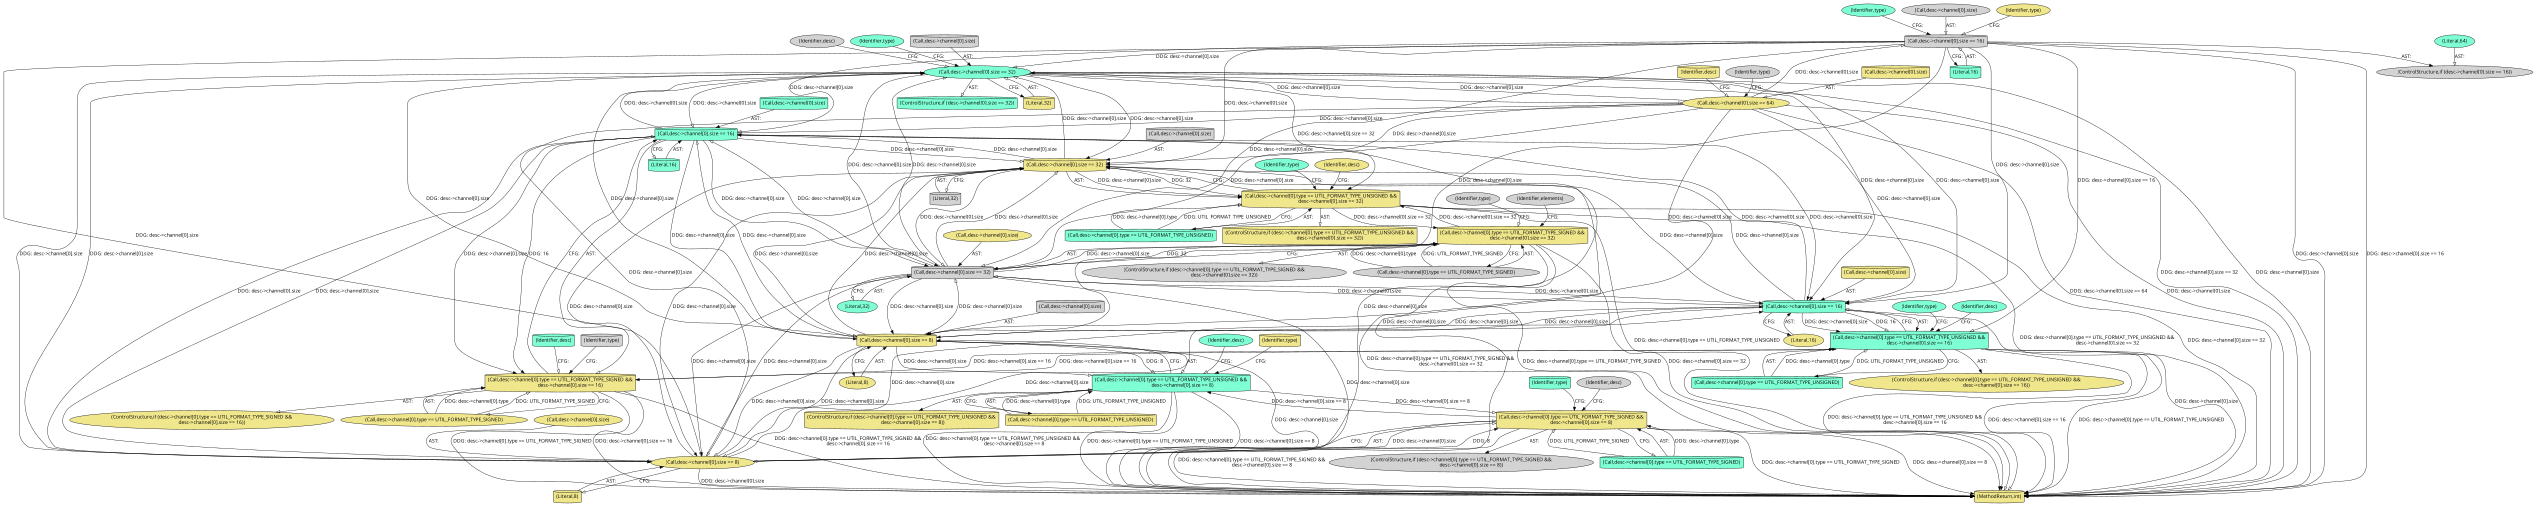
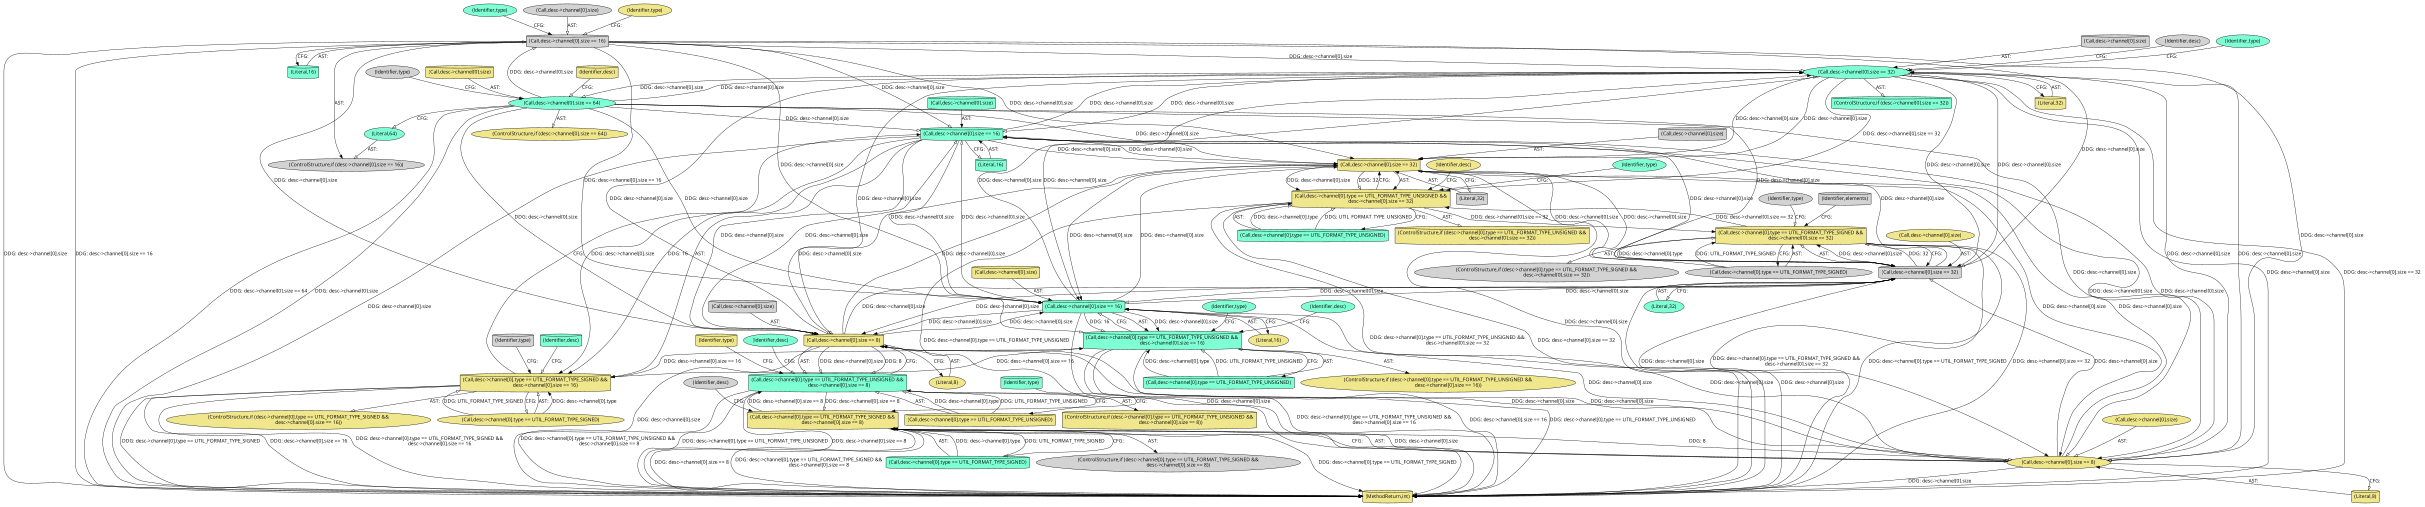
node "(Call,desc->channel[0].size == 64)": fillcolor khaki -> aquamarine
edge "(Call,desc->channel[0].size == 64)" -> "(Literal,64)": added, label "CFG:"
node "(ControlStructure,if (desc->channel[0].size == 64))": added
node "(Identifier,elements)": shape ellipse -> cylinder
